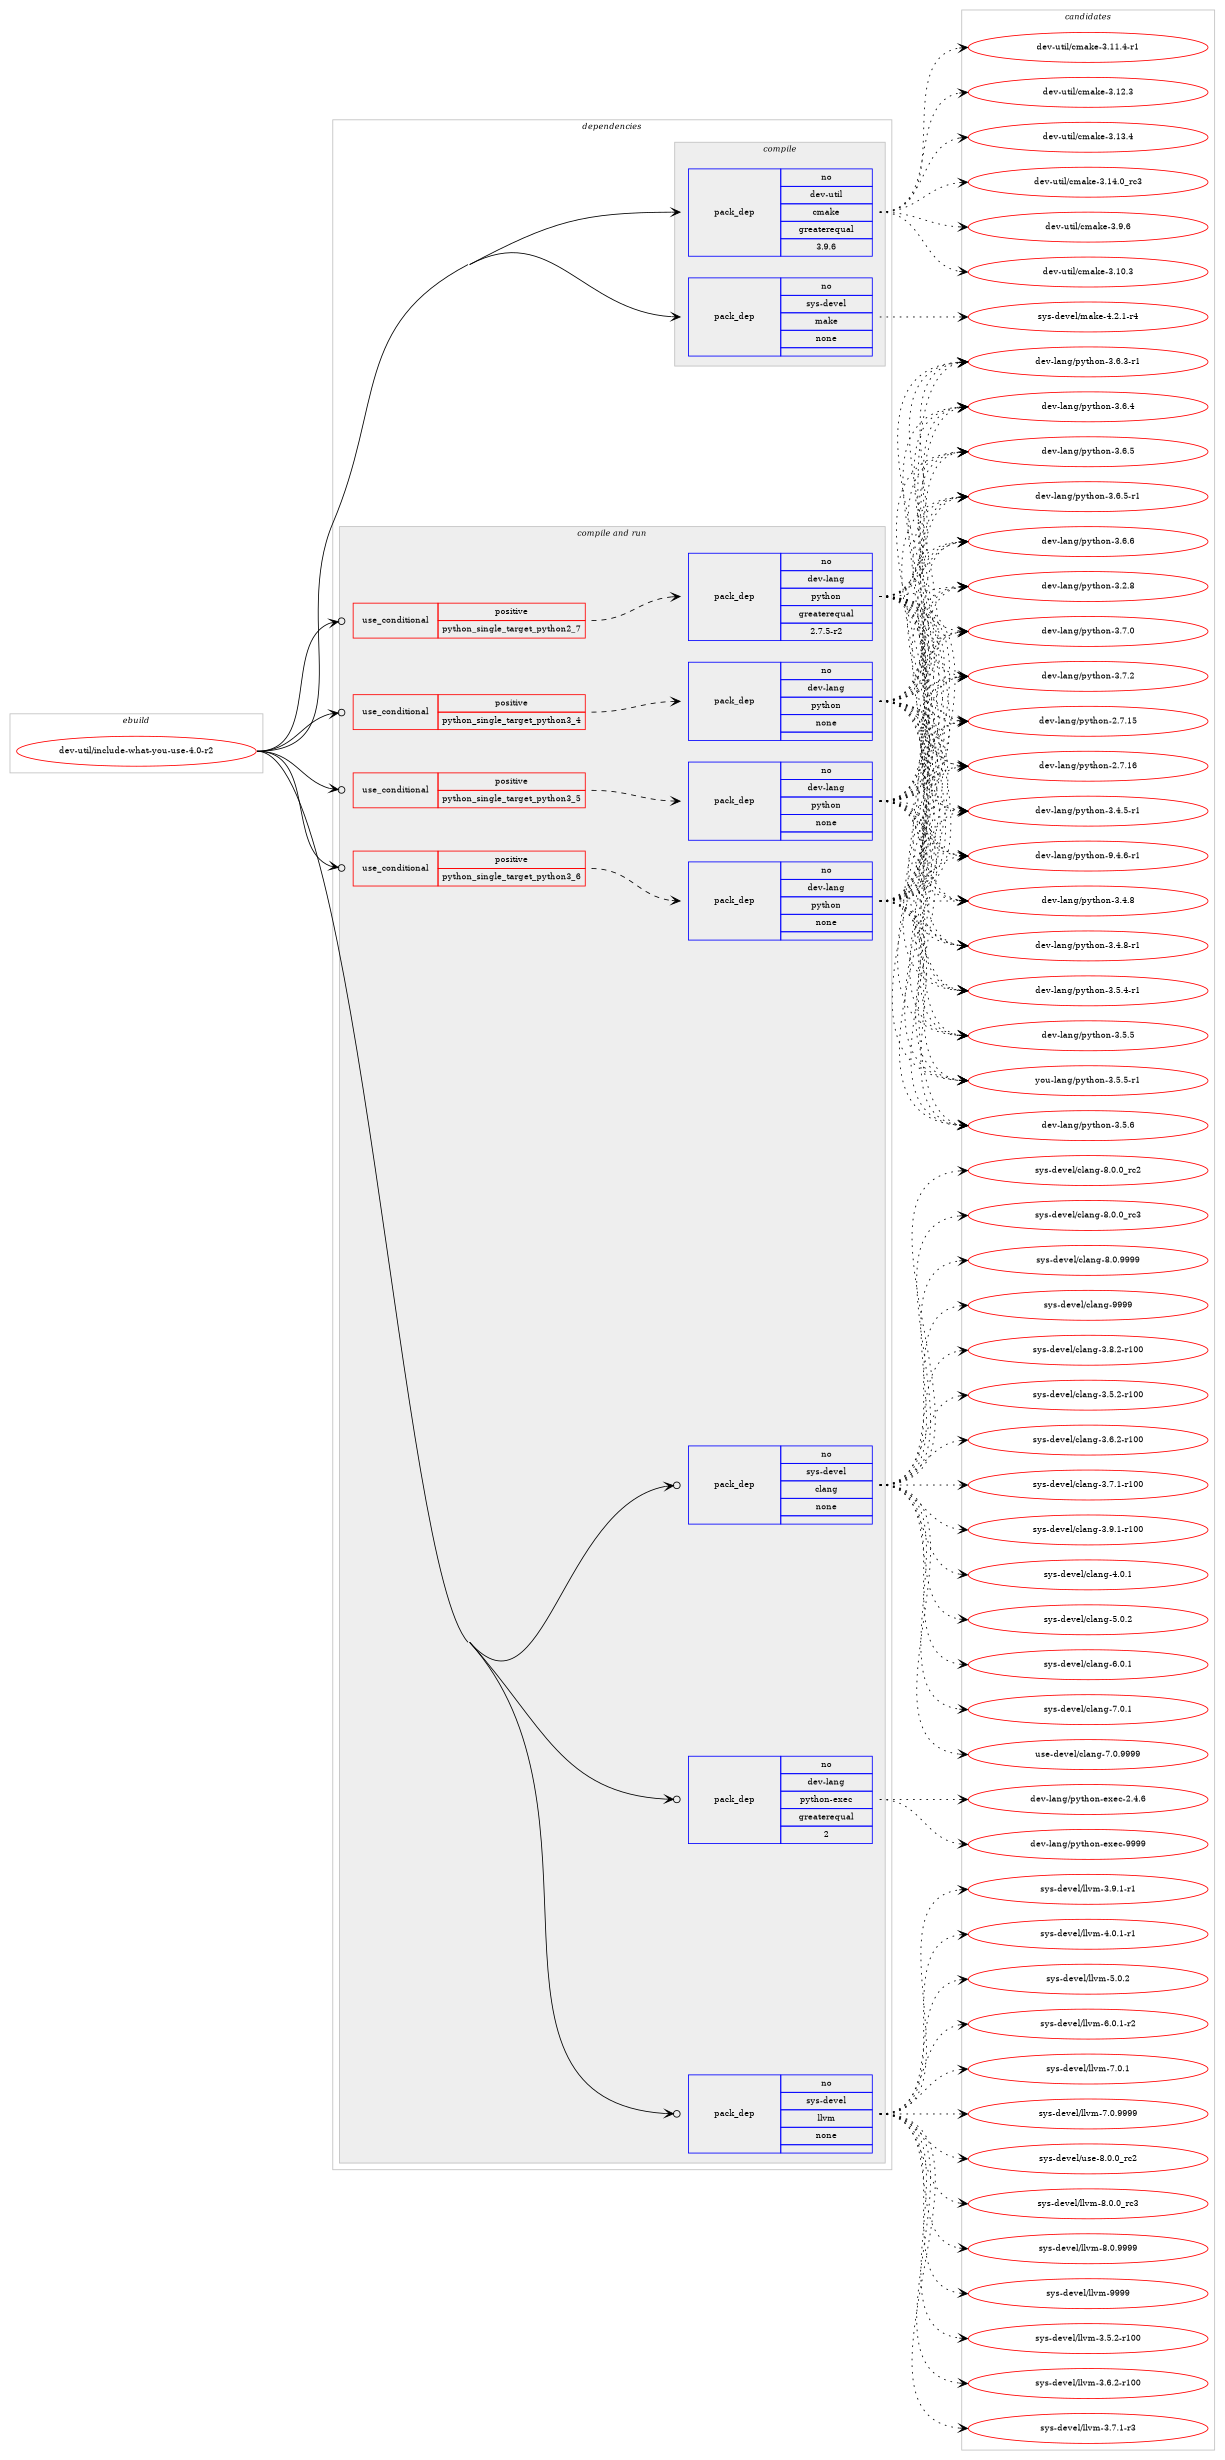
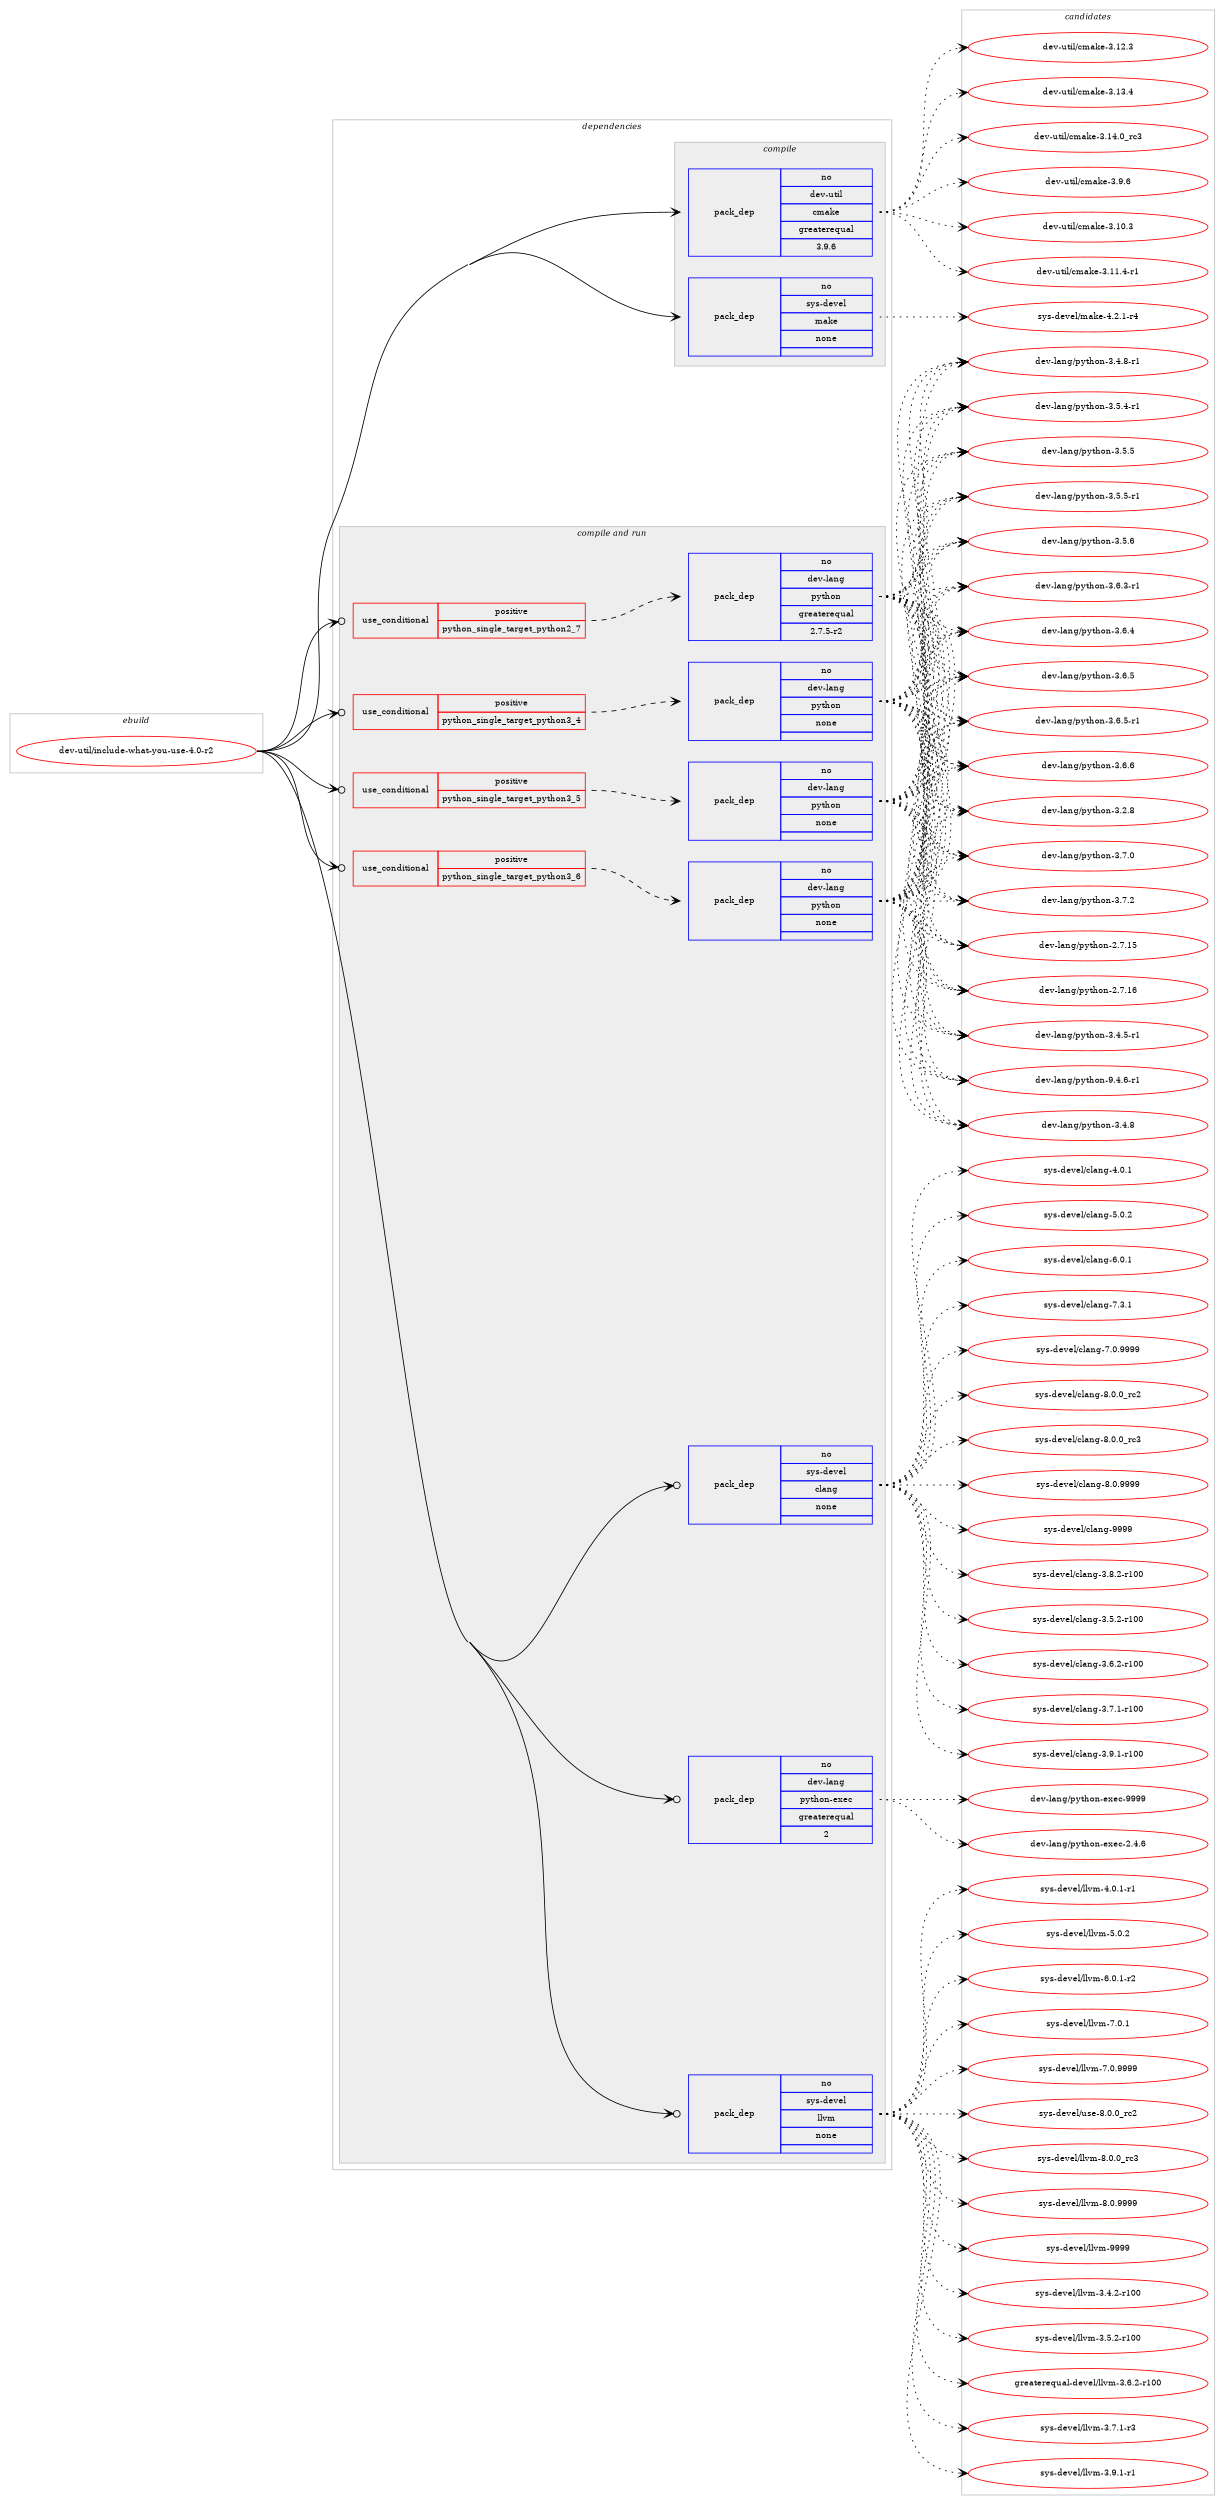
node "you-lang/python-3.5.5-r1": label "you-lang/python-3.5.5-r1" -> "dev-lang/python-3.5.5-r1"
node "sys-devel/clang-7.0.1": label "sys-devel/clang-7.0.1" -> "sys-devel/clang-7.3.1"
node "use-devel/clang-7.0.9999": label "use-devel/clang-7.0.9999" -> "sys-devel/clang-7.0.9999"
node "sys-devel/llvm-3.4.2-r100": added
node "sys-devel/llvm-3.6.2-r100": label "sys-devel/llvm-3.6.2-r100" -> "greaterequal-devel/llvm-3.6.2-r100"
